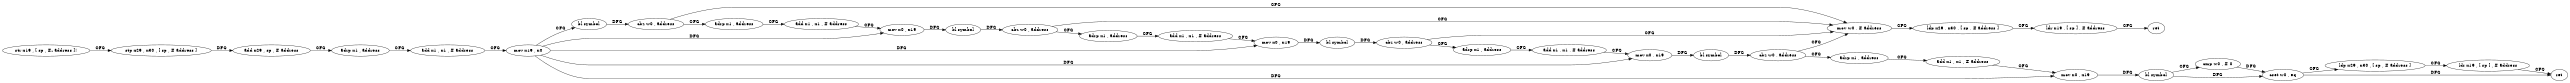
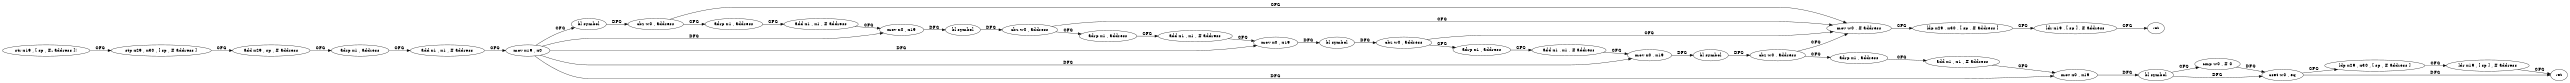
edge "stp x29 , x30 , [ sp , # address ]" -> "add x29 , sp , # address": label "DFG" -> "CFG"
